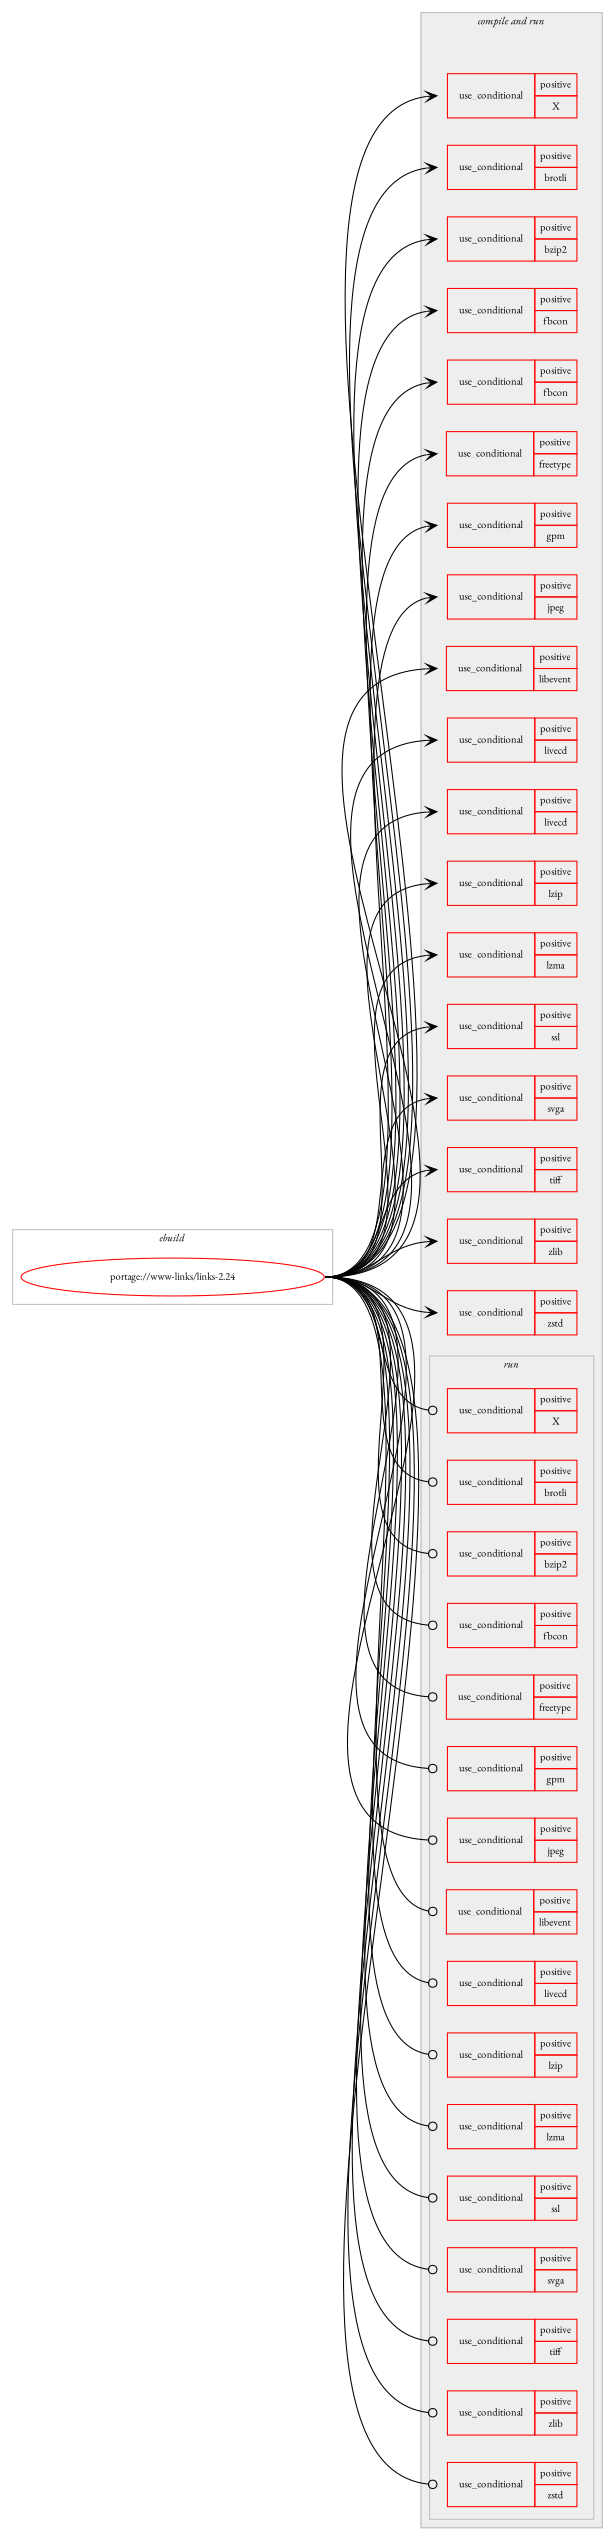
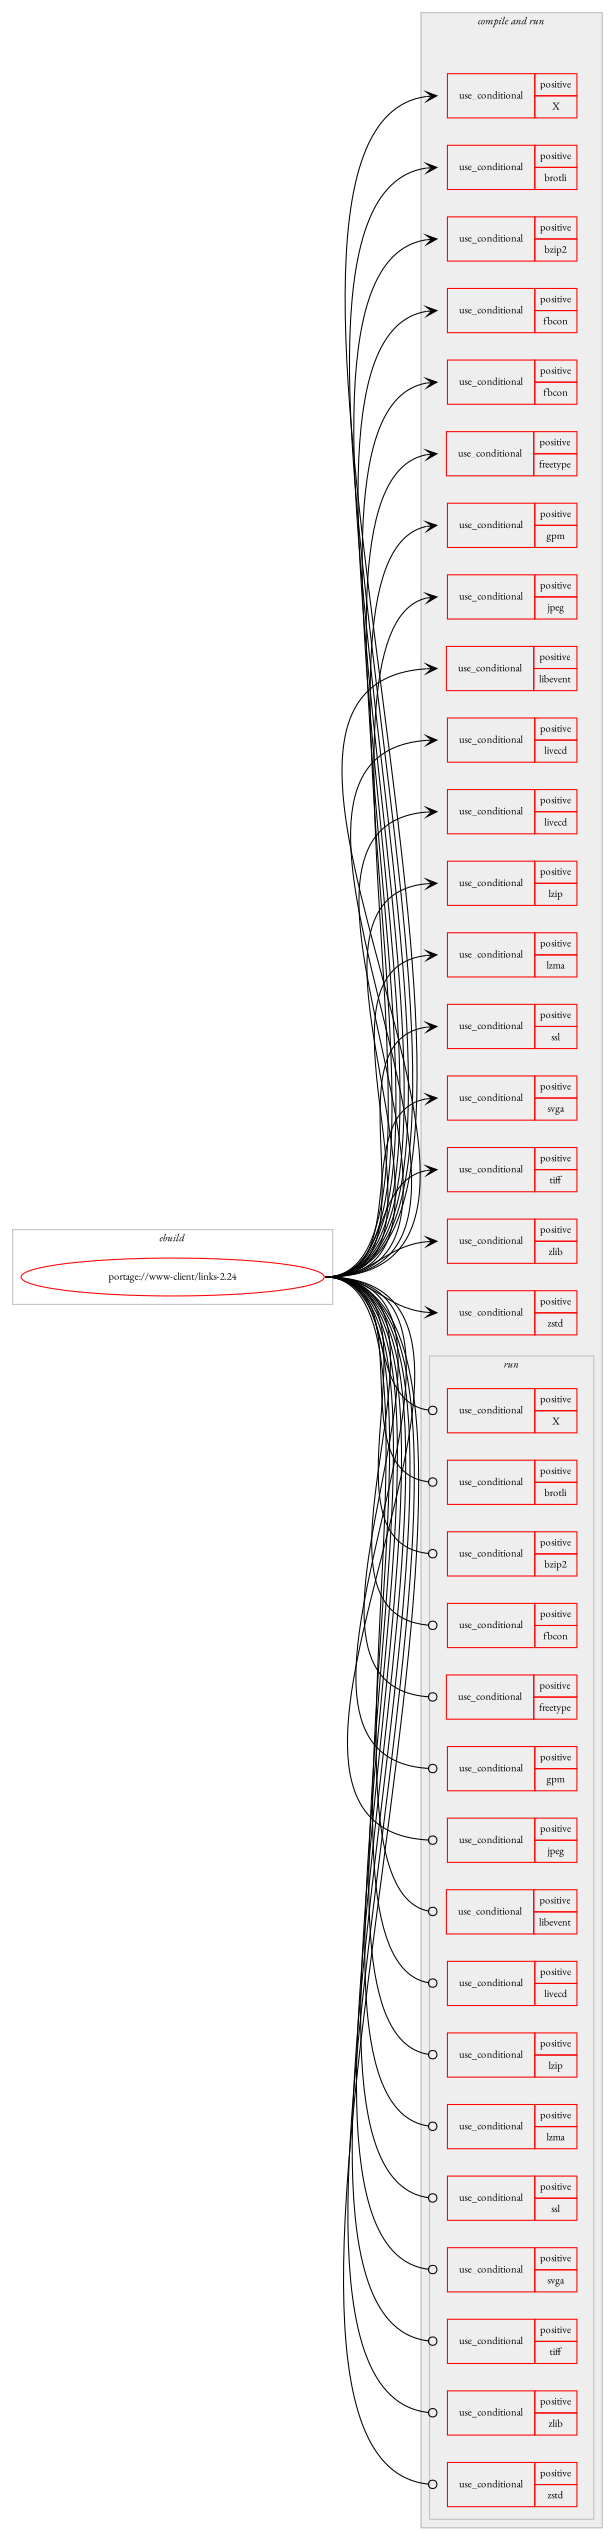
node "portage://www-links/links-2.24": label "portage://www-links/links-2.24" -> "portage://www-client/links-2.24"
